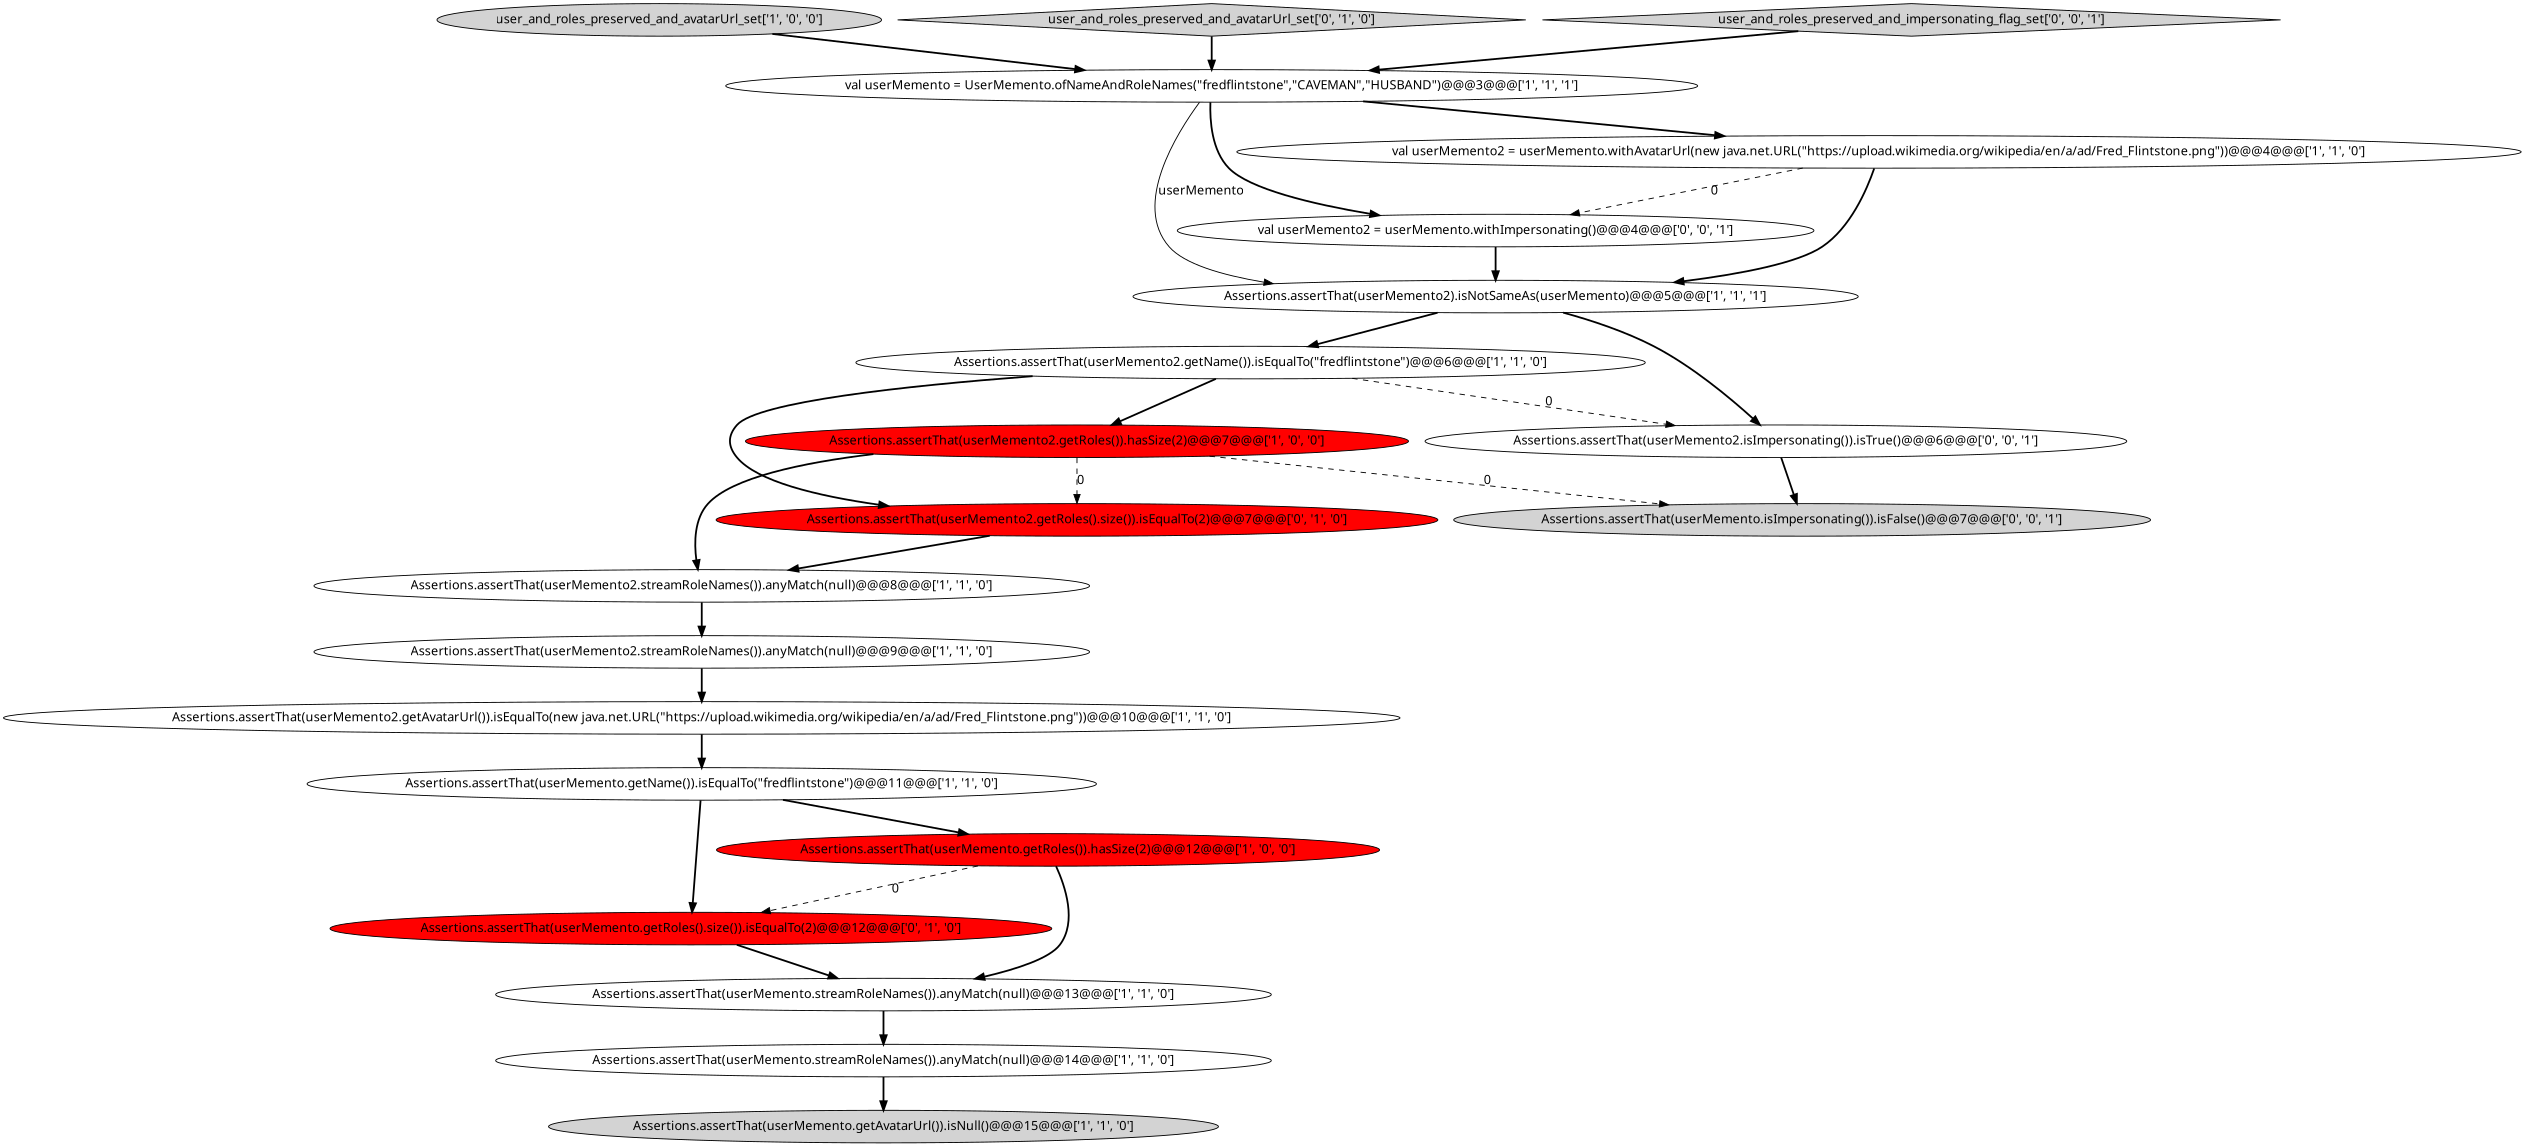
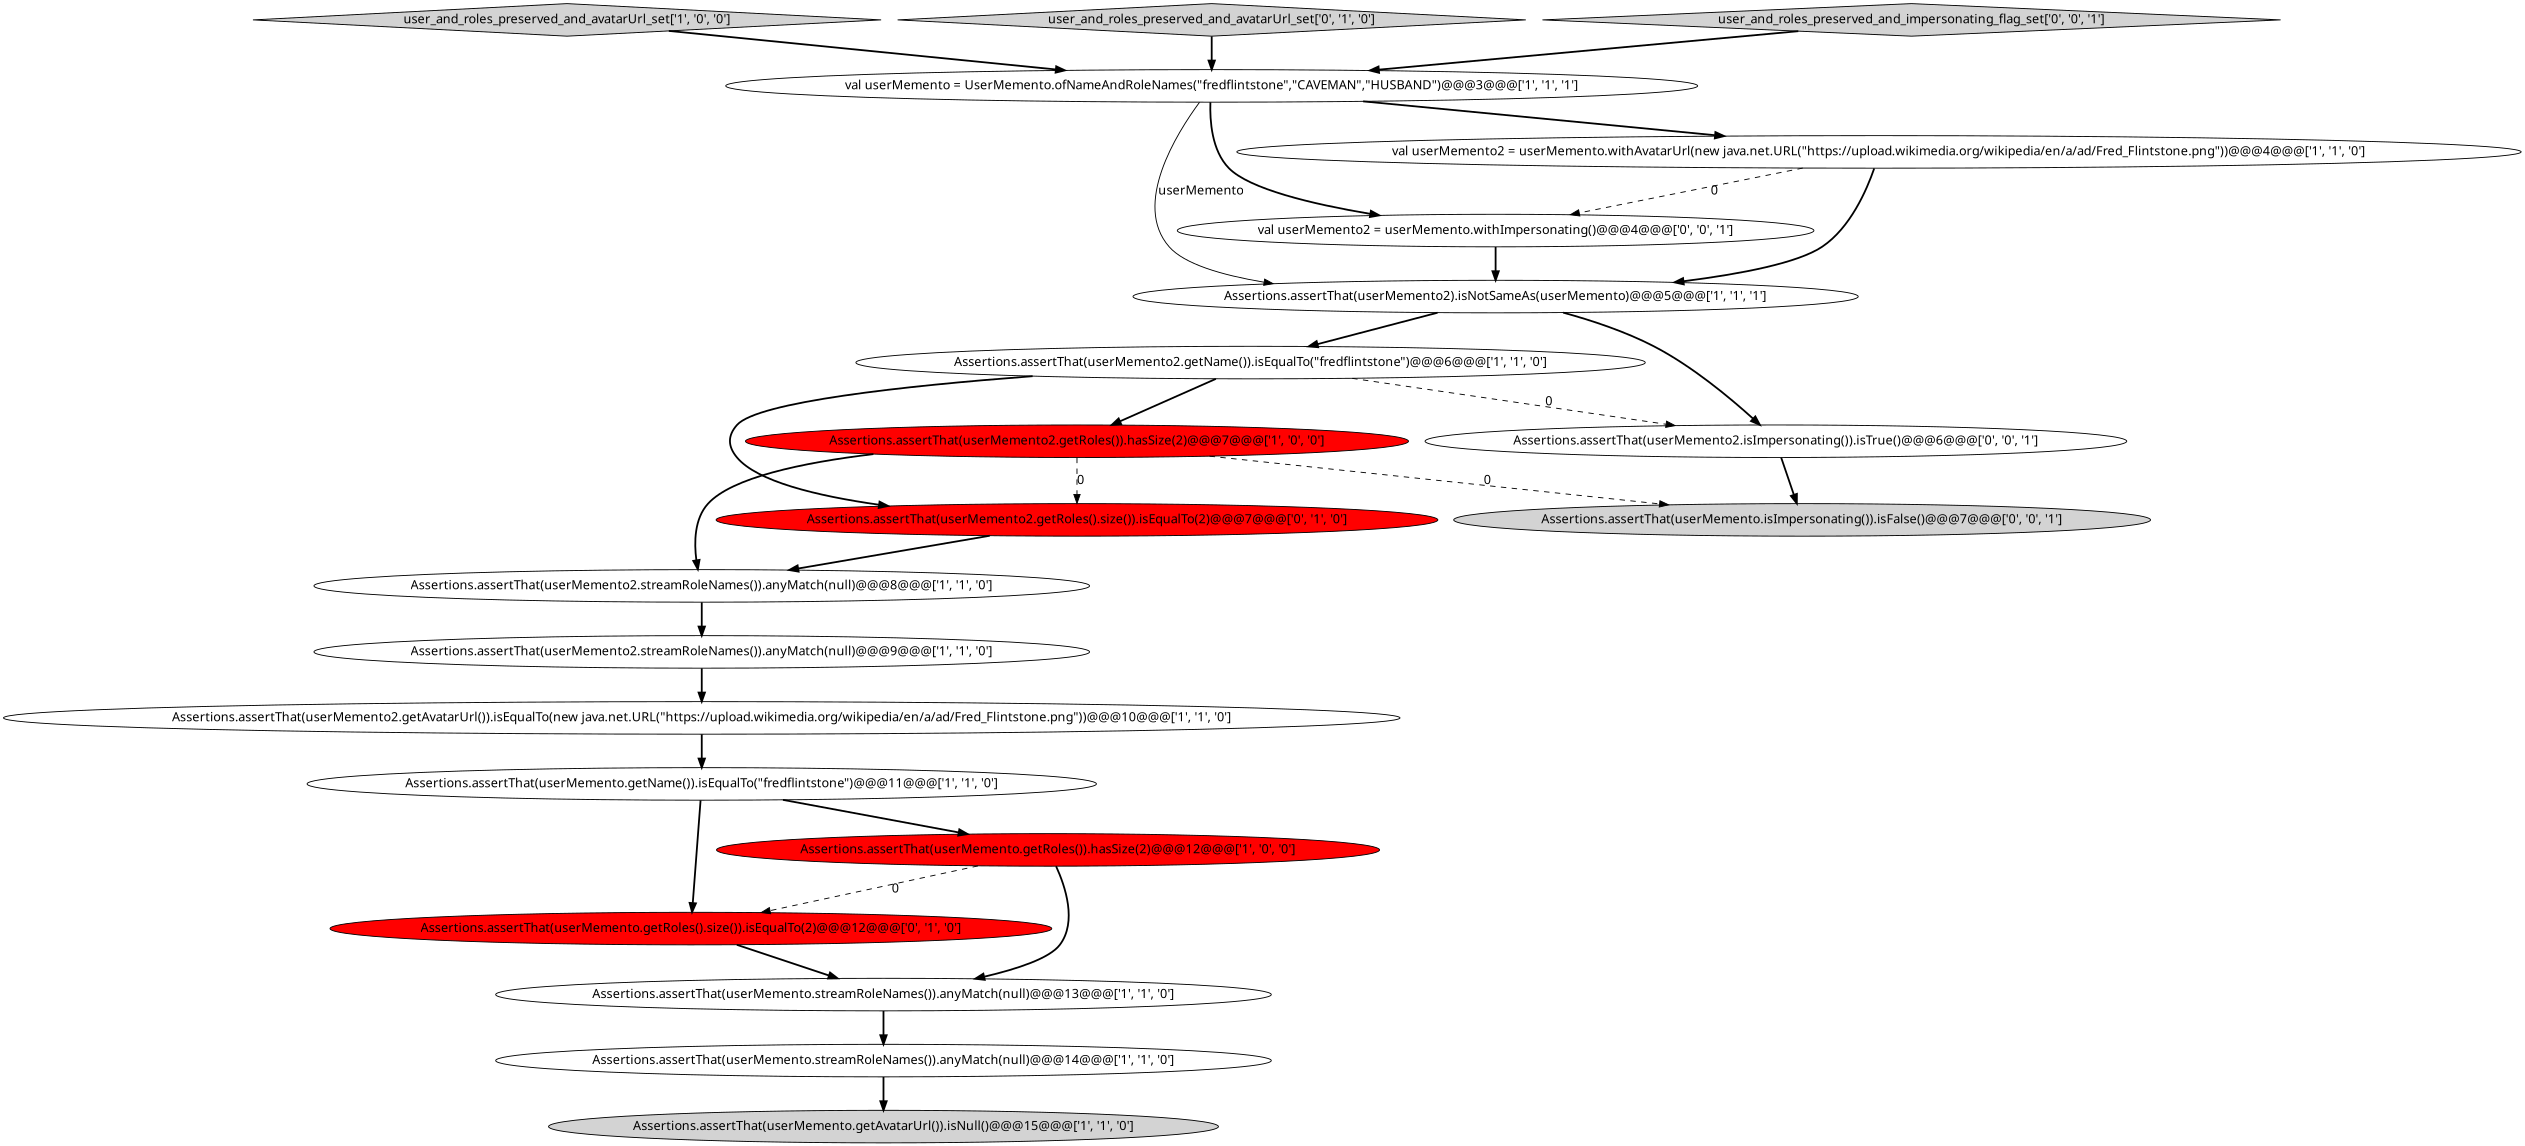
node "user_and_roles_preserved_and_avatarUrl_set['1', '0', '0']": shape ellipse -> diamond
